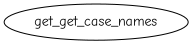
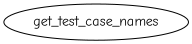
node "get_get_case_names": label "get_get_case_names" -> "get_test_case_names"
